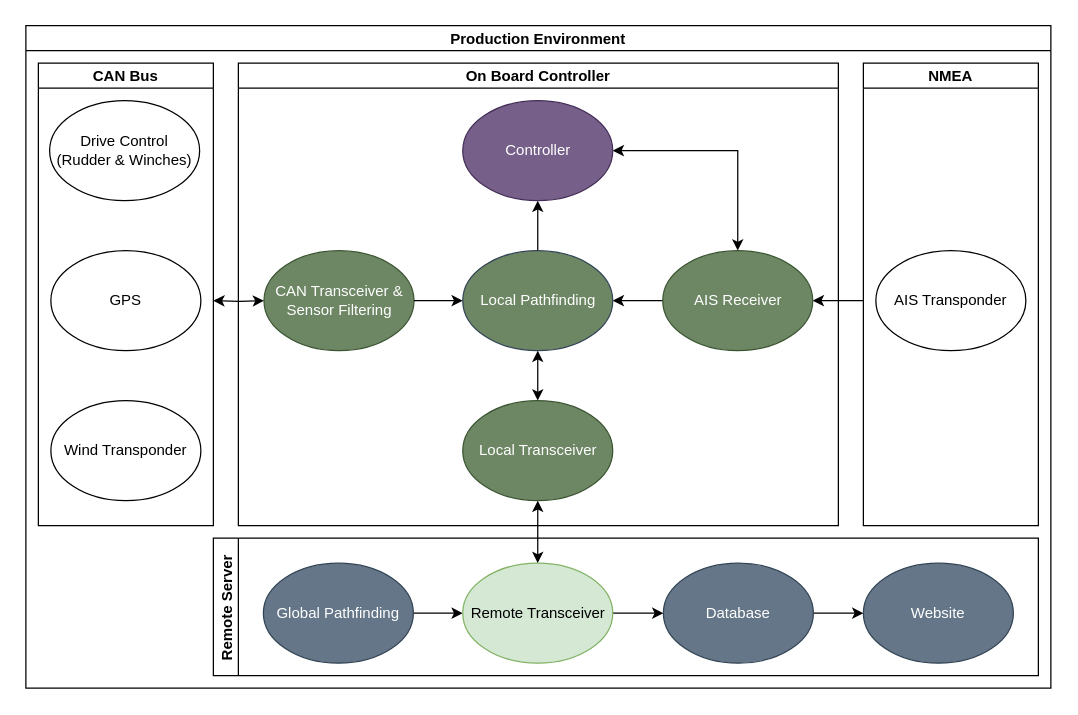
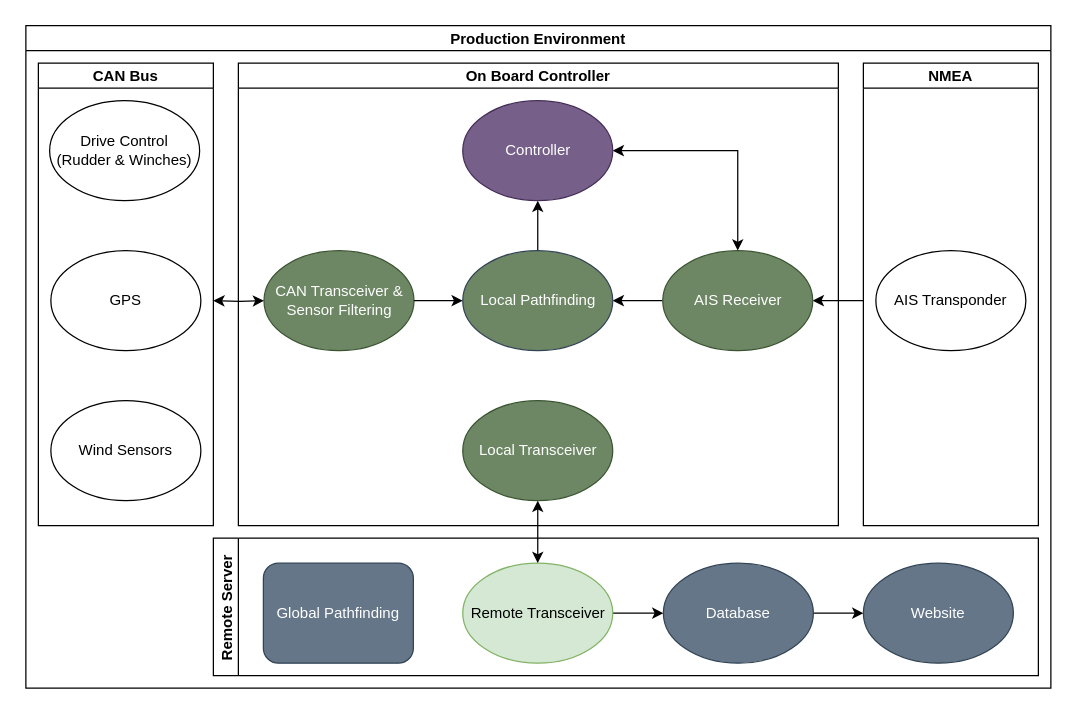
edge "Local Pathfinding" -- "Local Transceiver": removed
node "Wind Transponder": label "Wind Transponder" -> "Wind Sensors"
node "Global Pathfinding": shape ellipse -> rounded rectangle
edge "Global Pathfinding" -> "Remote Transceiver": removed
